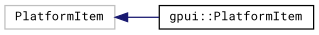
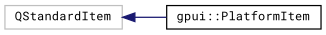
node "PlatformItem": label "PlatformItem" -> "QStandardItem"
